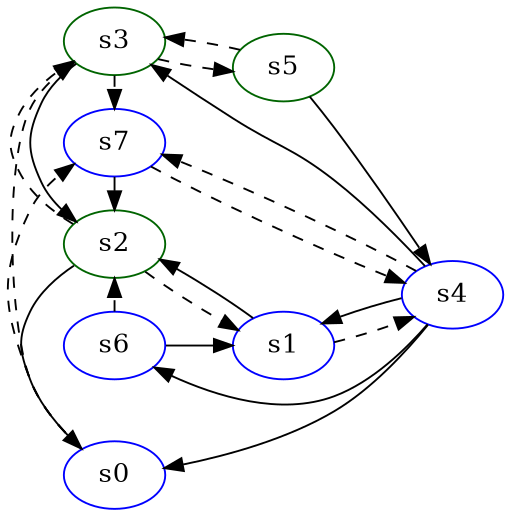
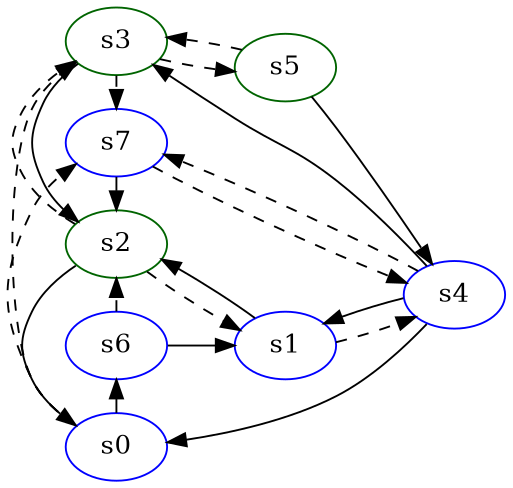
edge "s4" -> "s6": now "s0" -> "s6"
